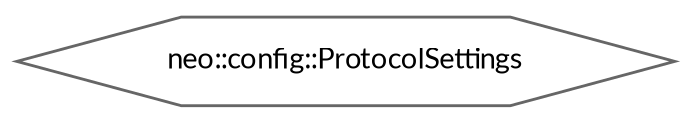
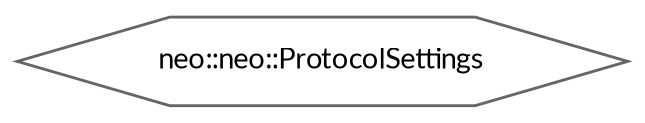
node "neo::config::ProtocolSettings": label "neo::config::ProtocolSettings" -> "neo::neo::ProtocolSettings"
